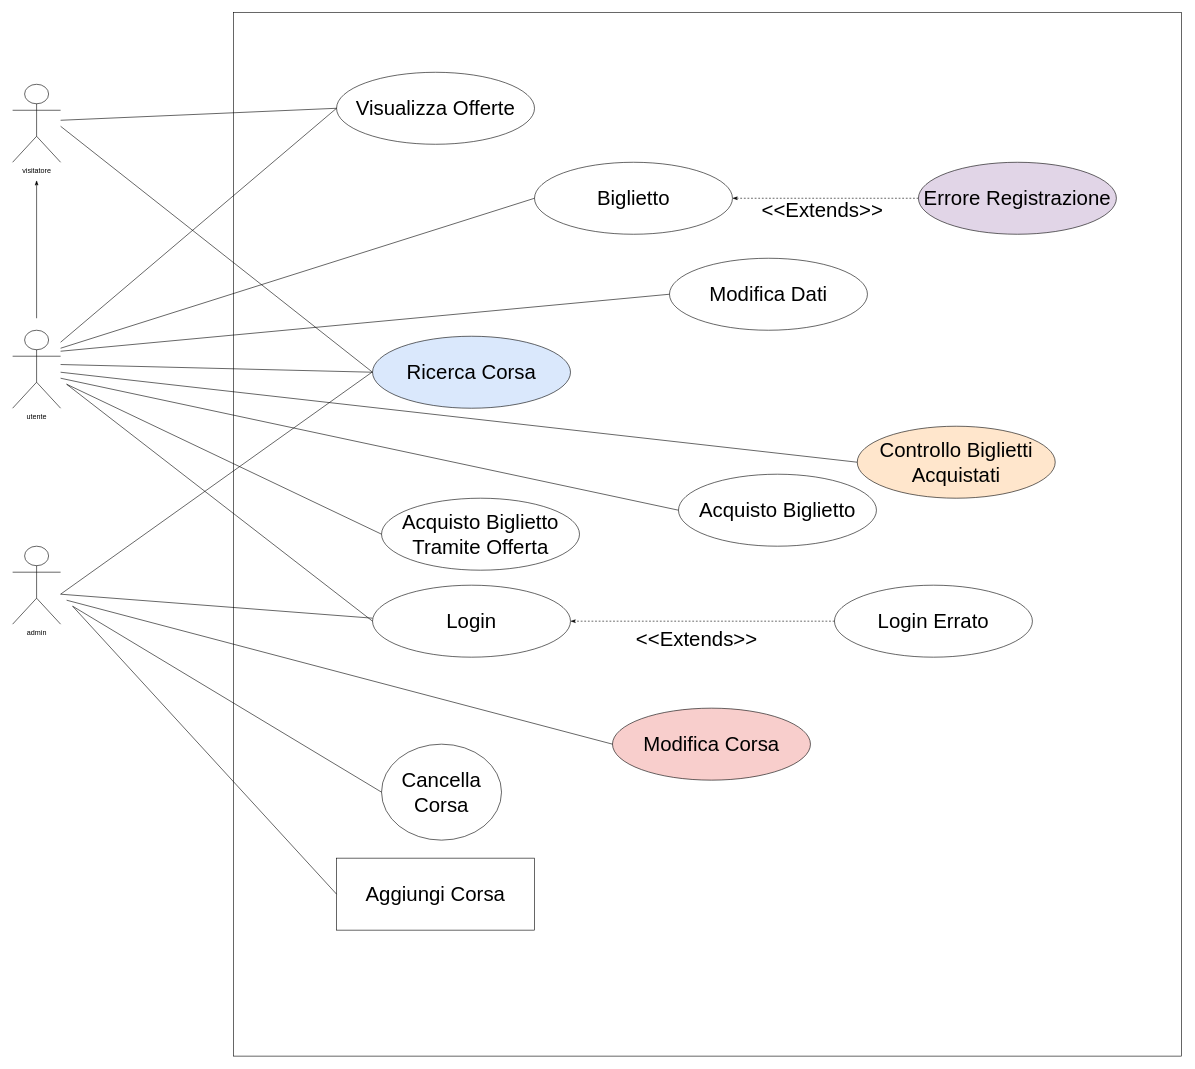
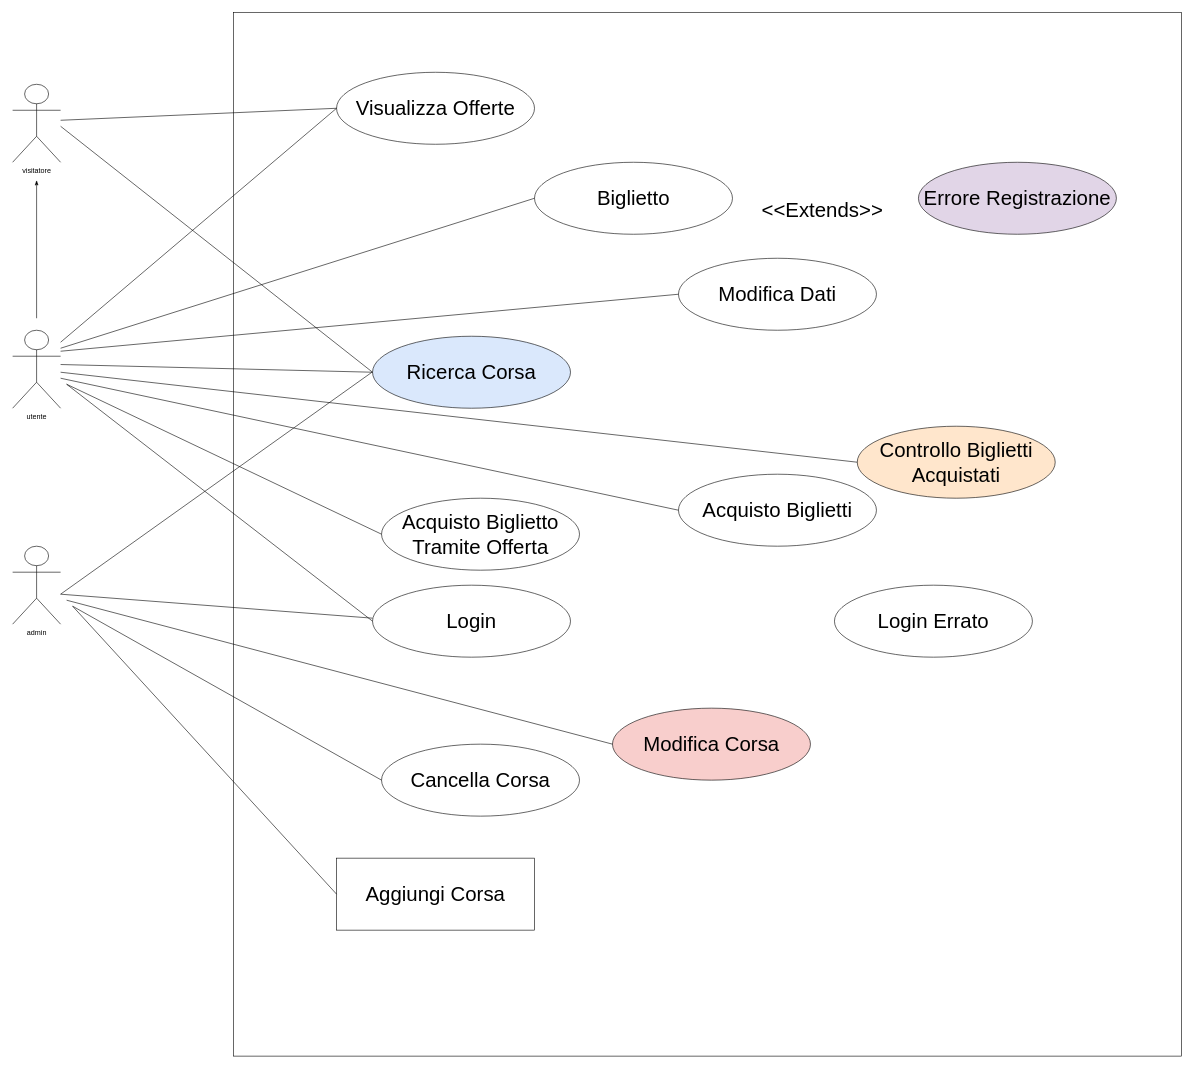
edge "Errore Registrazione" -> "Biglietto": removed
node "Modifica Dati": moved (768, 294) -> (777, 294)
node "Acquisto Biglietto": label "Acquisto Biglietto" -> "Acquisto Biglietti"
edge "Login Errato" -> "Login": removed, label "<<Extends>>"
node "Cancella Corsa": size 120x96 -> 198x72
